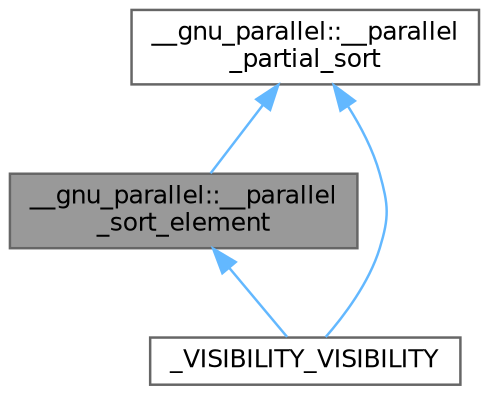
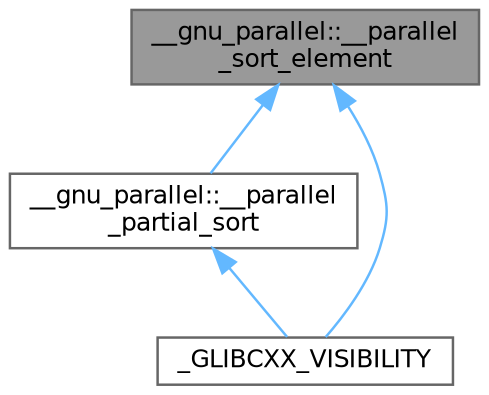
edge "__gnu_parallel::__parallel _sort_element" -> "__gnu_parallel::__parallel _partial_sort": reversed
node "_VISIBILITY_VISIBILITY": label "_VISIBILITY_VISIBILITY" -> "_GLIBCXX_VISIBILITY"
